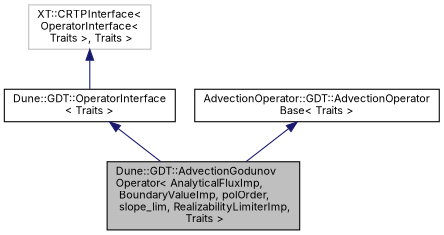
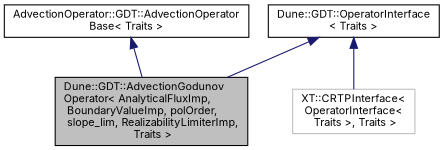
edge "Dune::GDT::OperatorInterface < Traits >" -> "XT::CRTPInterface< OperatorInterface< Traits >, Traits >": reversed
